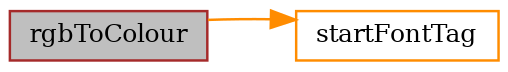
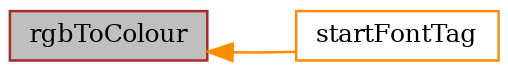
edge "rgbToColour" -> "startFontTag": reversed
